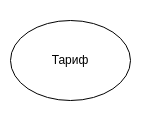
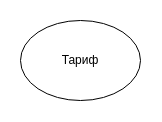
node "Тариф": moved (71, 61) -> (81, 61)
